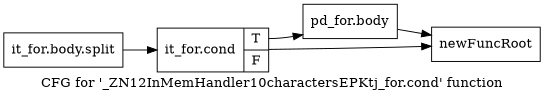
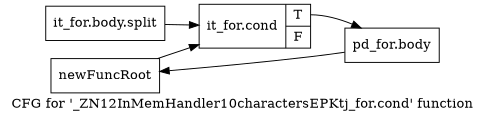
edge "it_for.cond" -> "newFuncRoot": reversed
